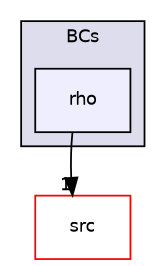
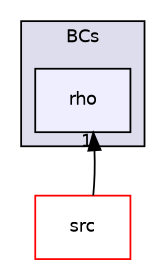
edge "rho" -> "src": reversed
